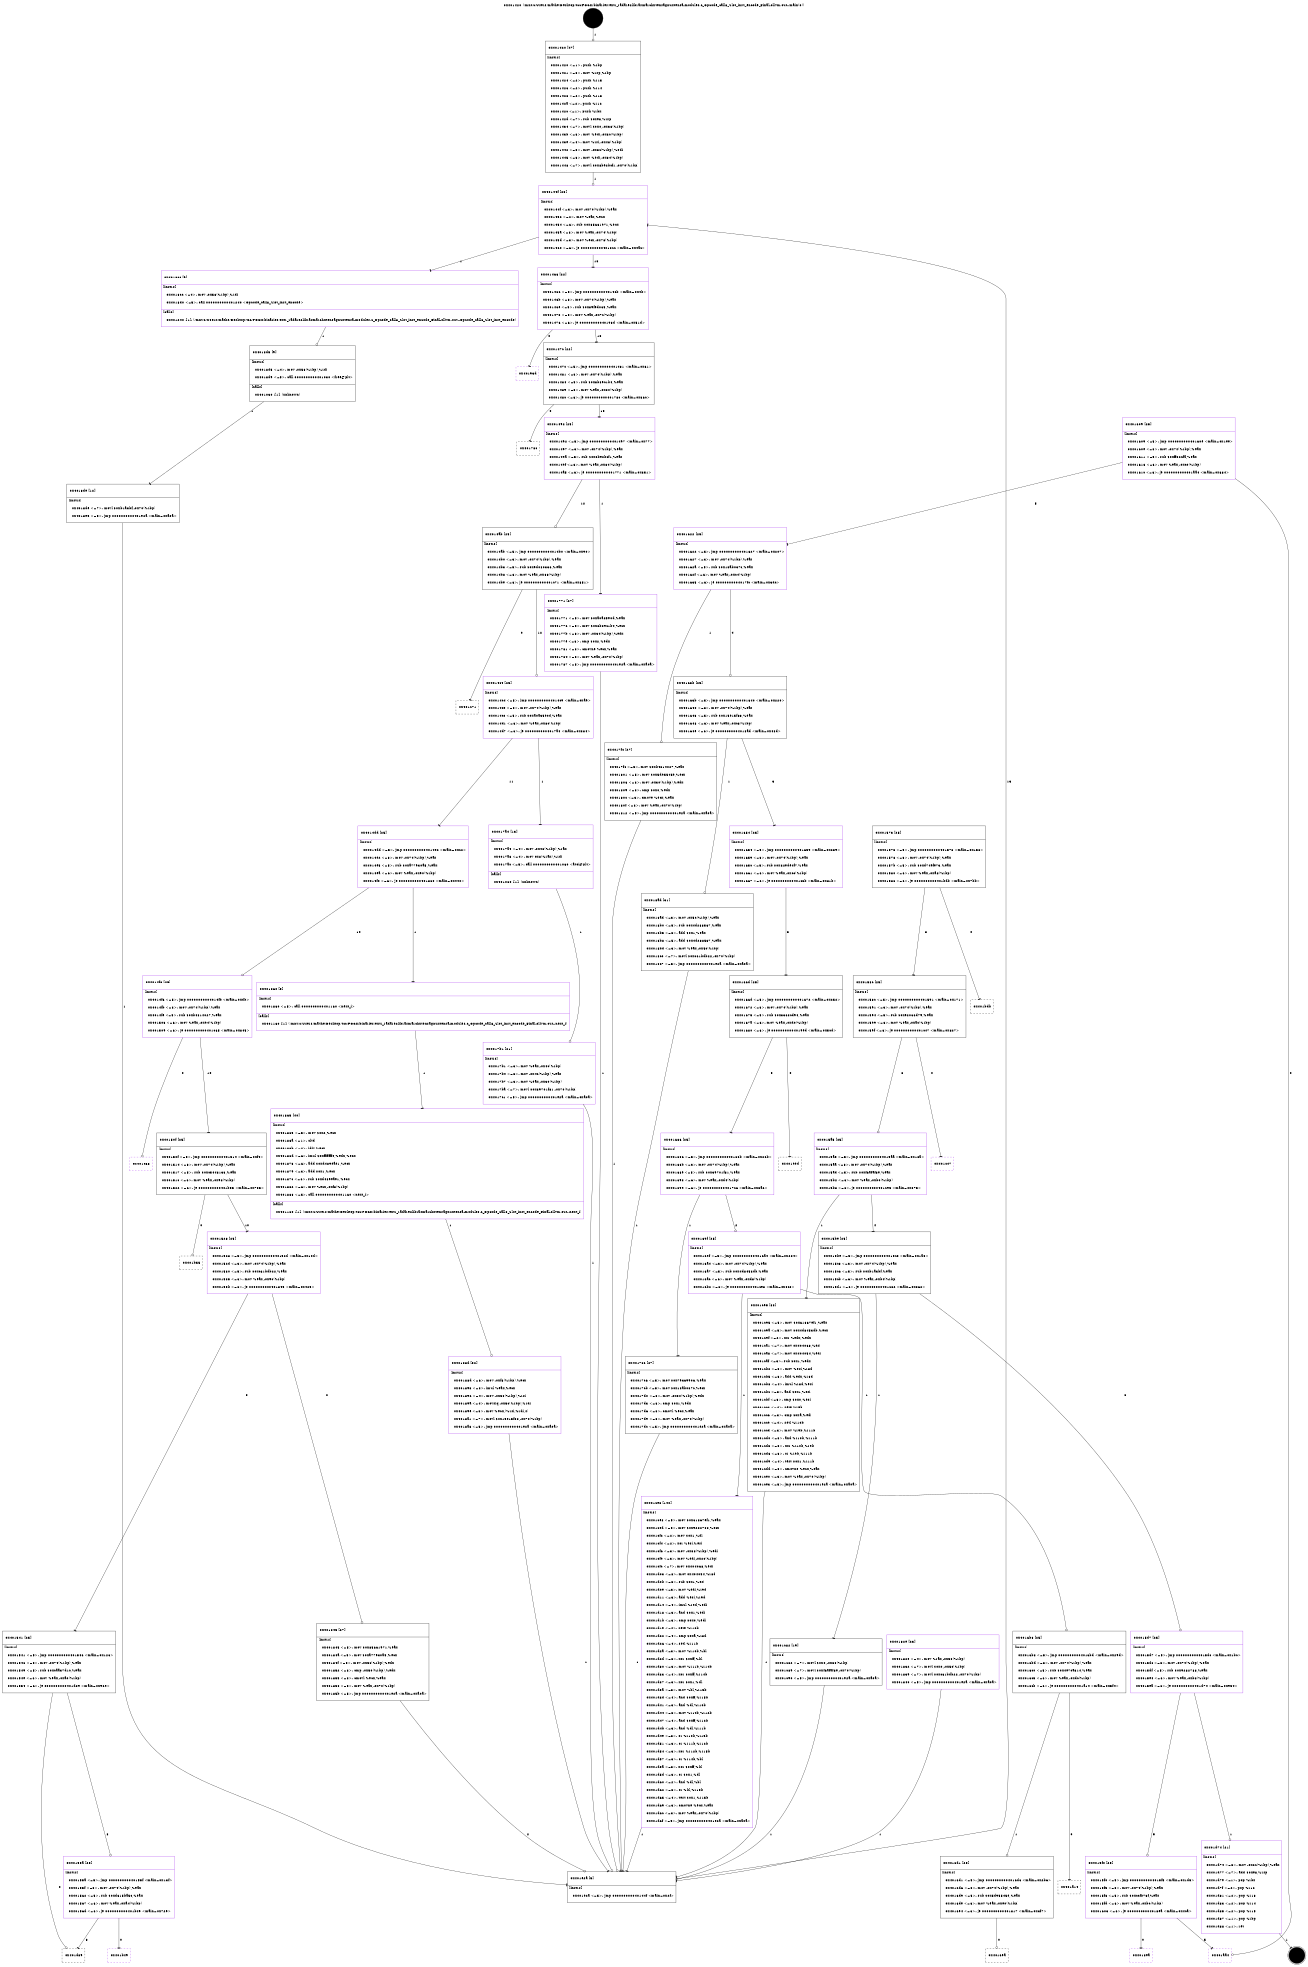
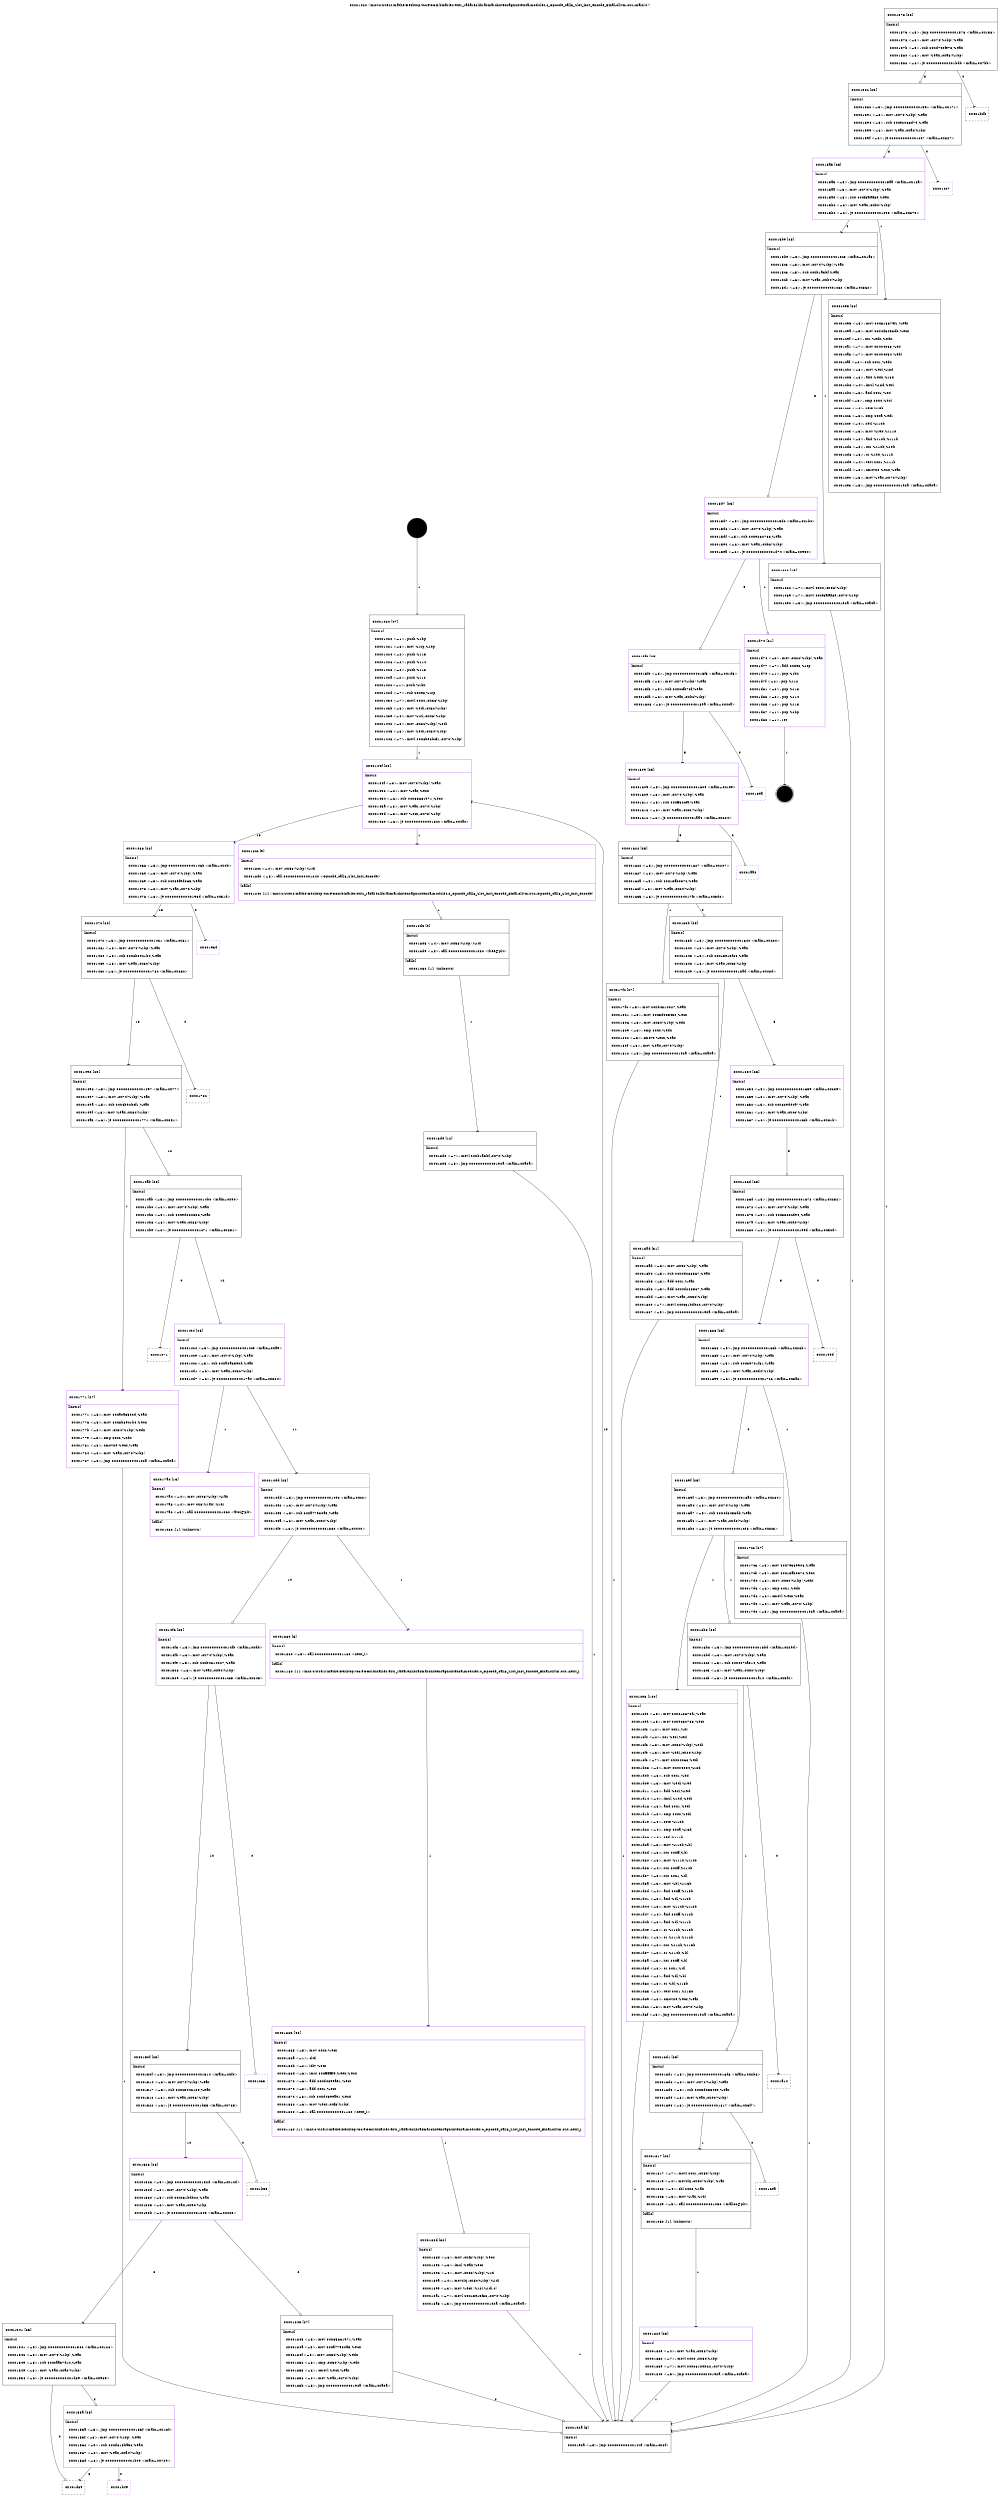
node "0x401492 [25]": color purple -> black
node "0x401622 [25]": color purple -> black
edge "0x401654 [25]" -> "0x40166d [25]": arrowhead tee -> odot
edge "0x401573 [25]" -> "0x40158c [25]": arrowhead tee -> odot
node "0x4017b1 [21]": removed
edge "0x4015f0 [25]" -> "0x401aa4": now "0x4015f0 [25]" -> "0x401609 [25]"
node "0x401817 [23]": added
